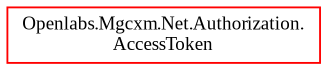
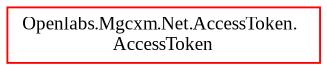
node "Openlabs.Mgcxm.Net.Authorization. AccessToken": label "Openlabs.Mgcxm.Net.Authorization. AccessToken" -> "Openlabs.Mgcxm.Net.AccessToken. AccessToken"
